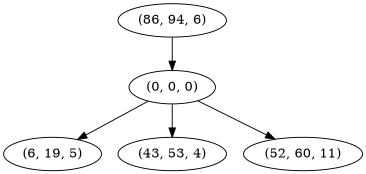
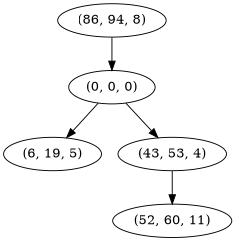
node "(86, 94, 6)": label "(86, 94, 6)" -> "(86, 94, 8)"
edge "(0, 0, 0)" -> "(52, 60, 11)": now "(43, 53, 4)" -> "(52, 60, 11)"
